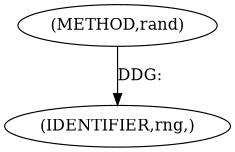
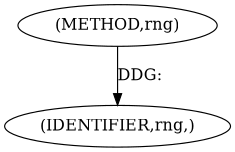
node "(METHOD,rand)": label "(METHOD,rand)" -> "(METHOD,rng)"
